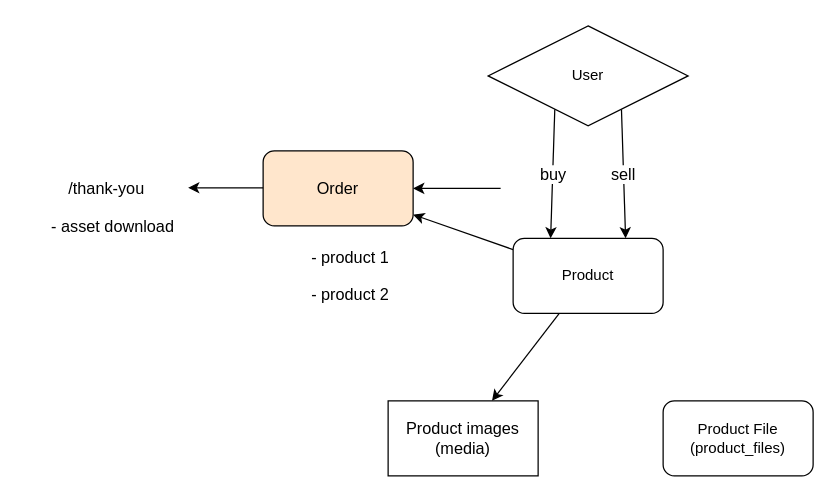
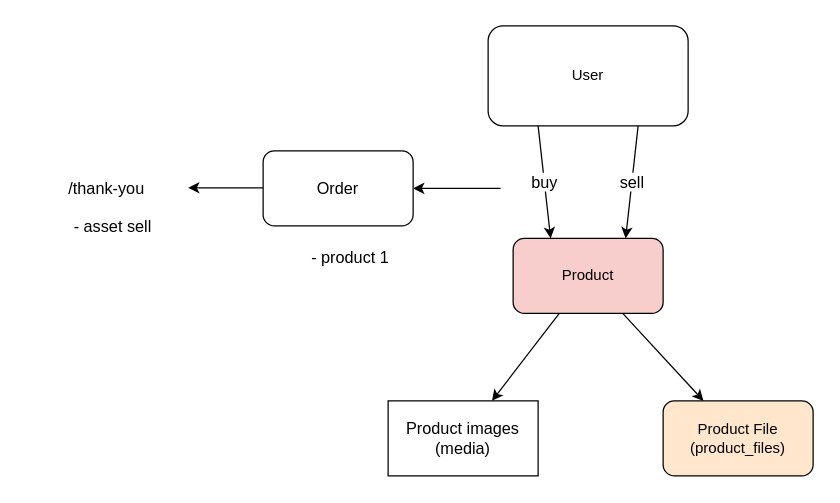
node "User": shape diamond -> rounded rectangle
node "Order": fillcolor #ffe6cc -> #ffffff
node "- asset download": label "- asset download" -> "- asset sell"
edge "Product" -> "Order": now "Product" -> "Product File (product_files)"
node "Product": fillcolor #ffffff -> #f8cecc
node "- product 2": removed
node "Product File (product_files)": fillcolor #ffffff -> #ffe6cc
